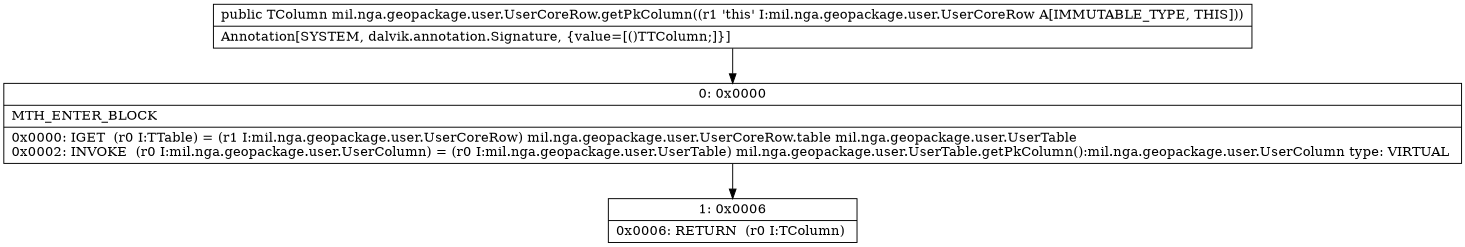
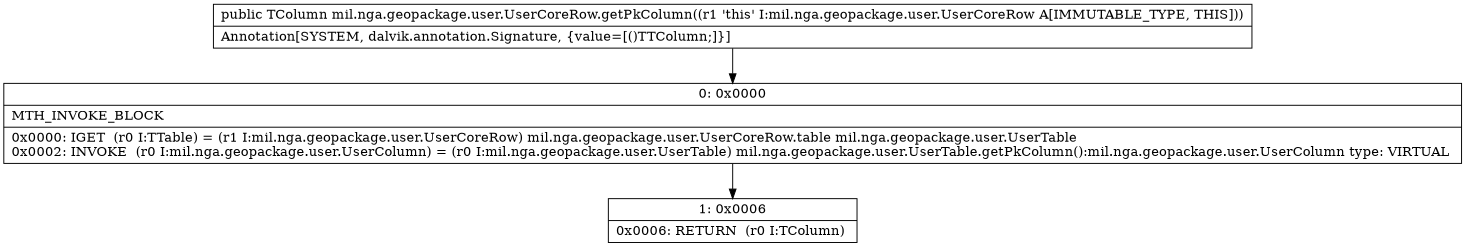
node "0: 0x0000": text "MTH_ENTER_BLOCK" -> "MTH_INVOKE_BLOCK"
